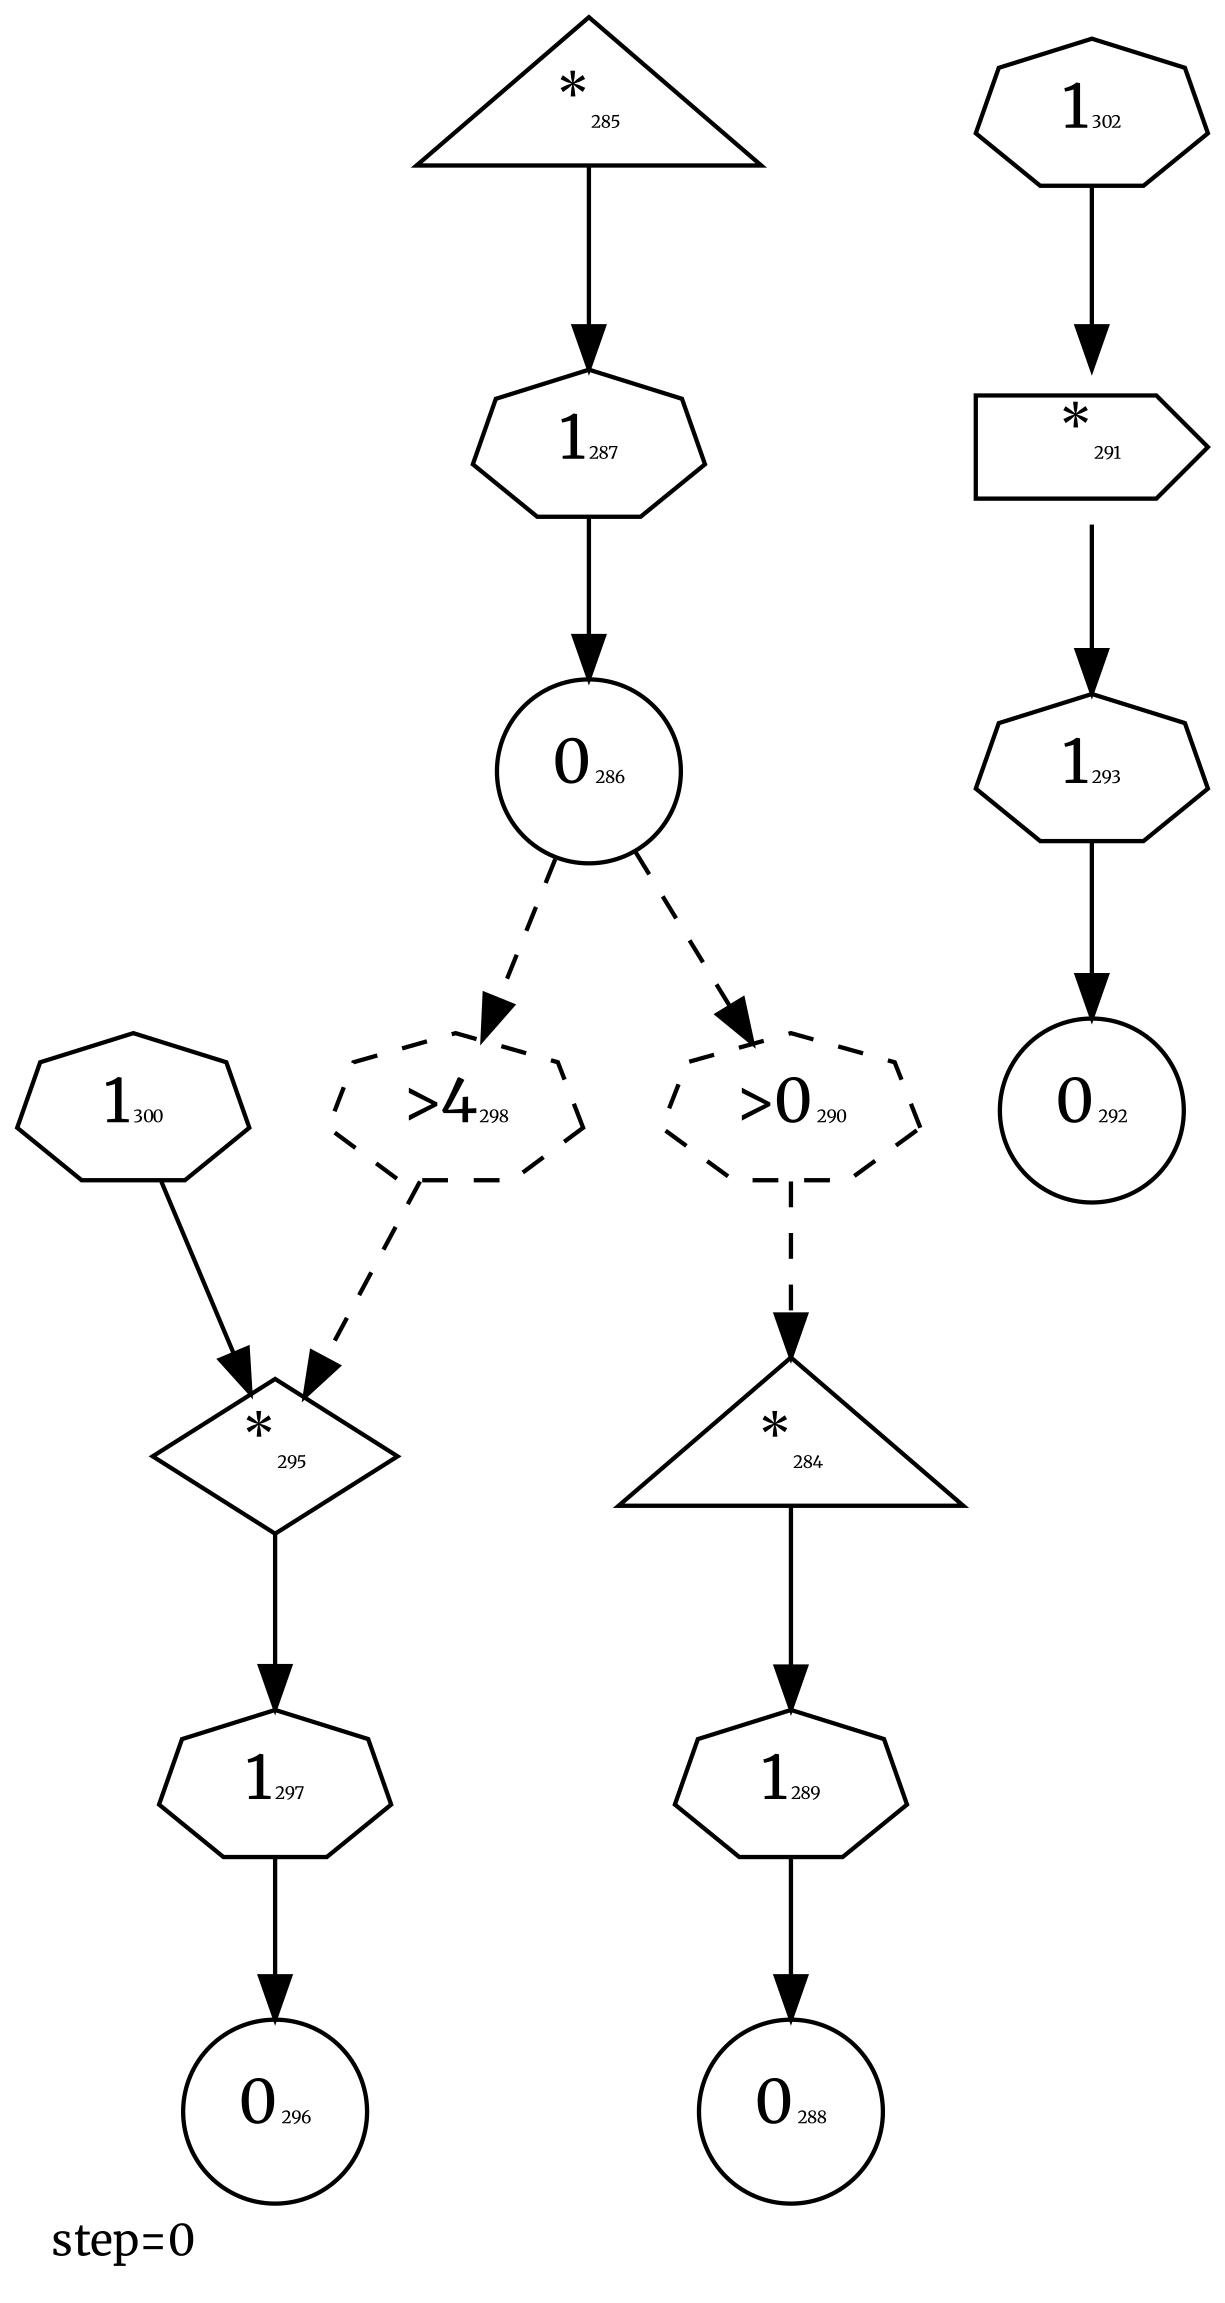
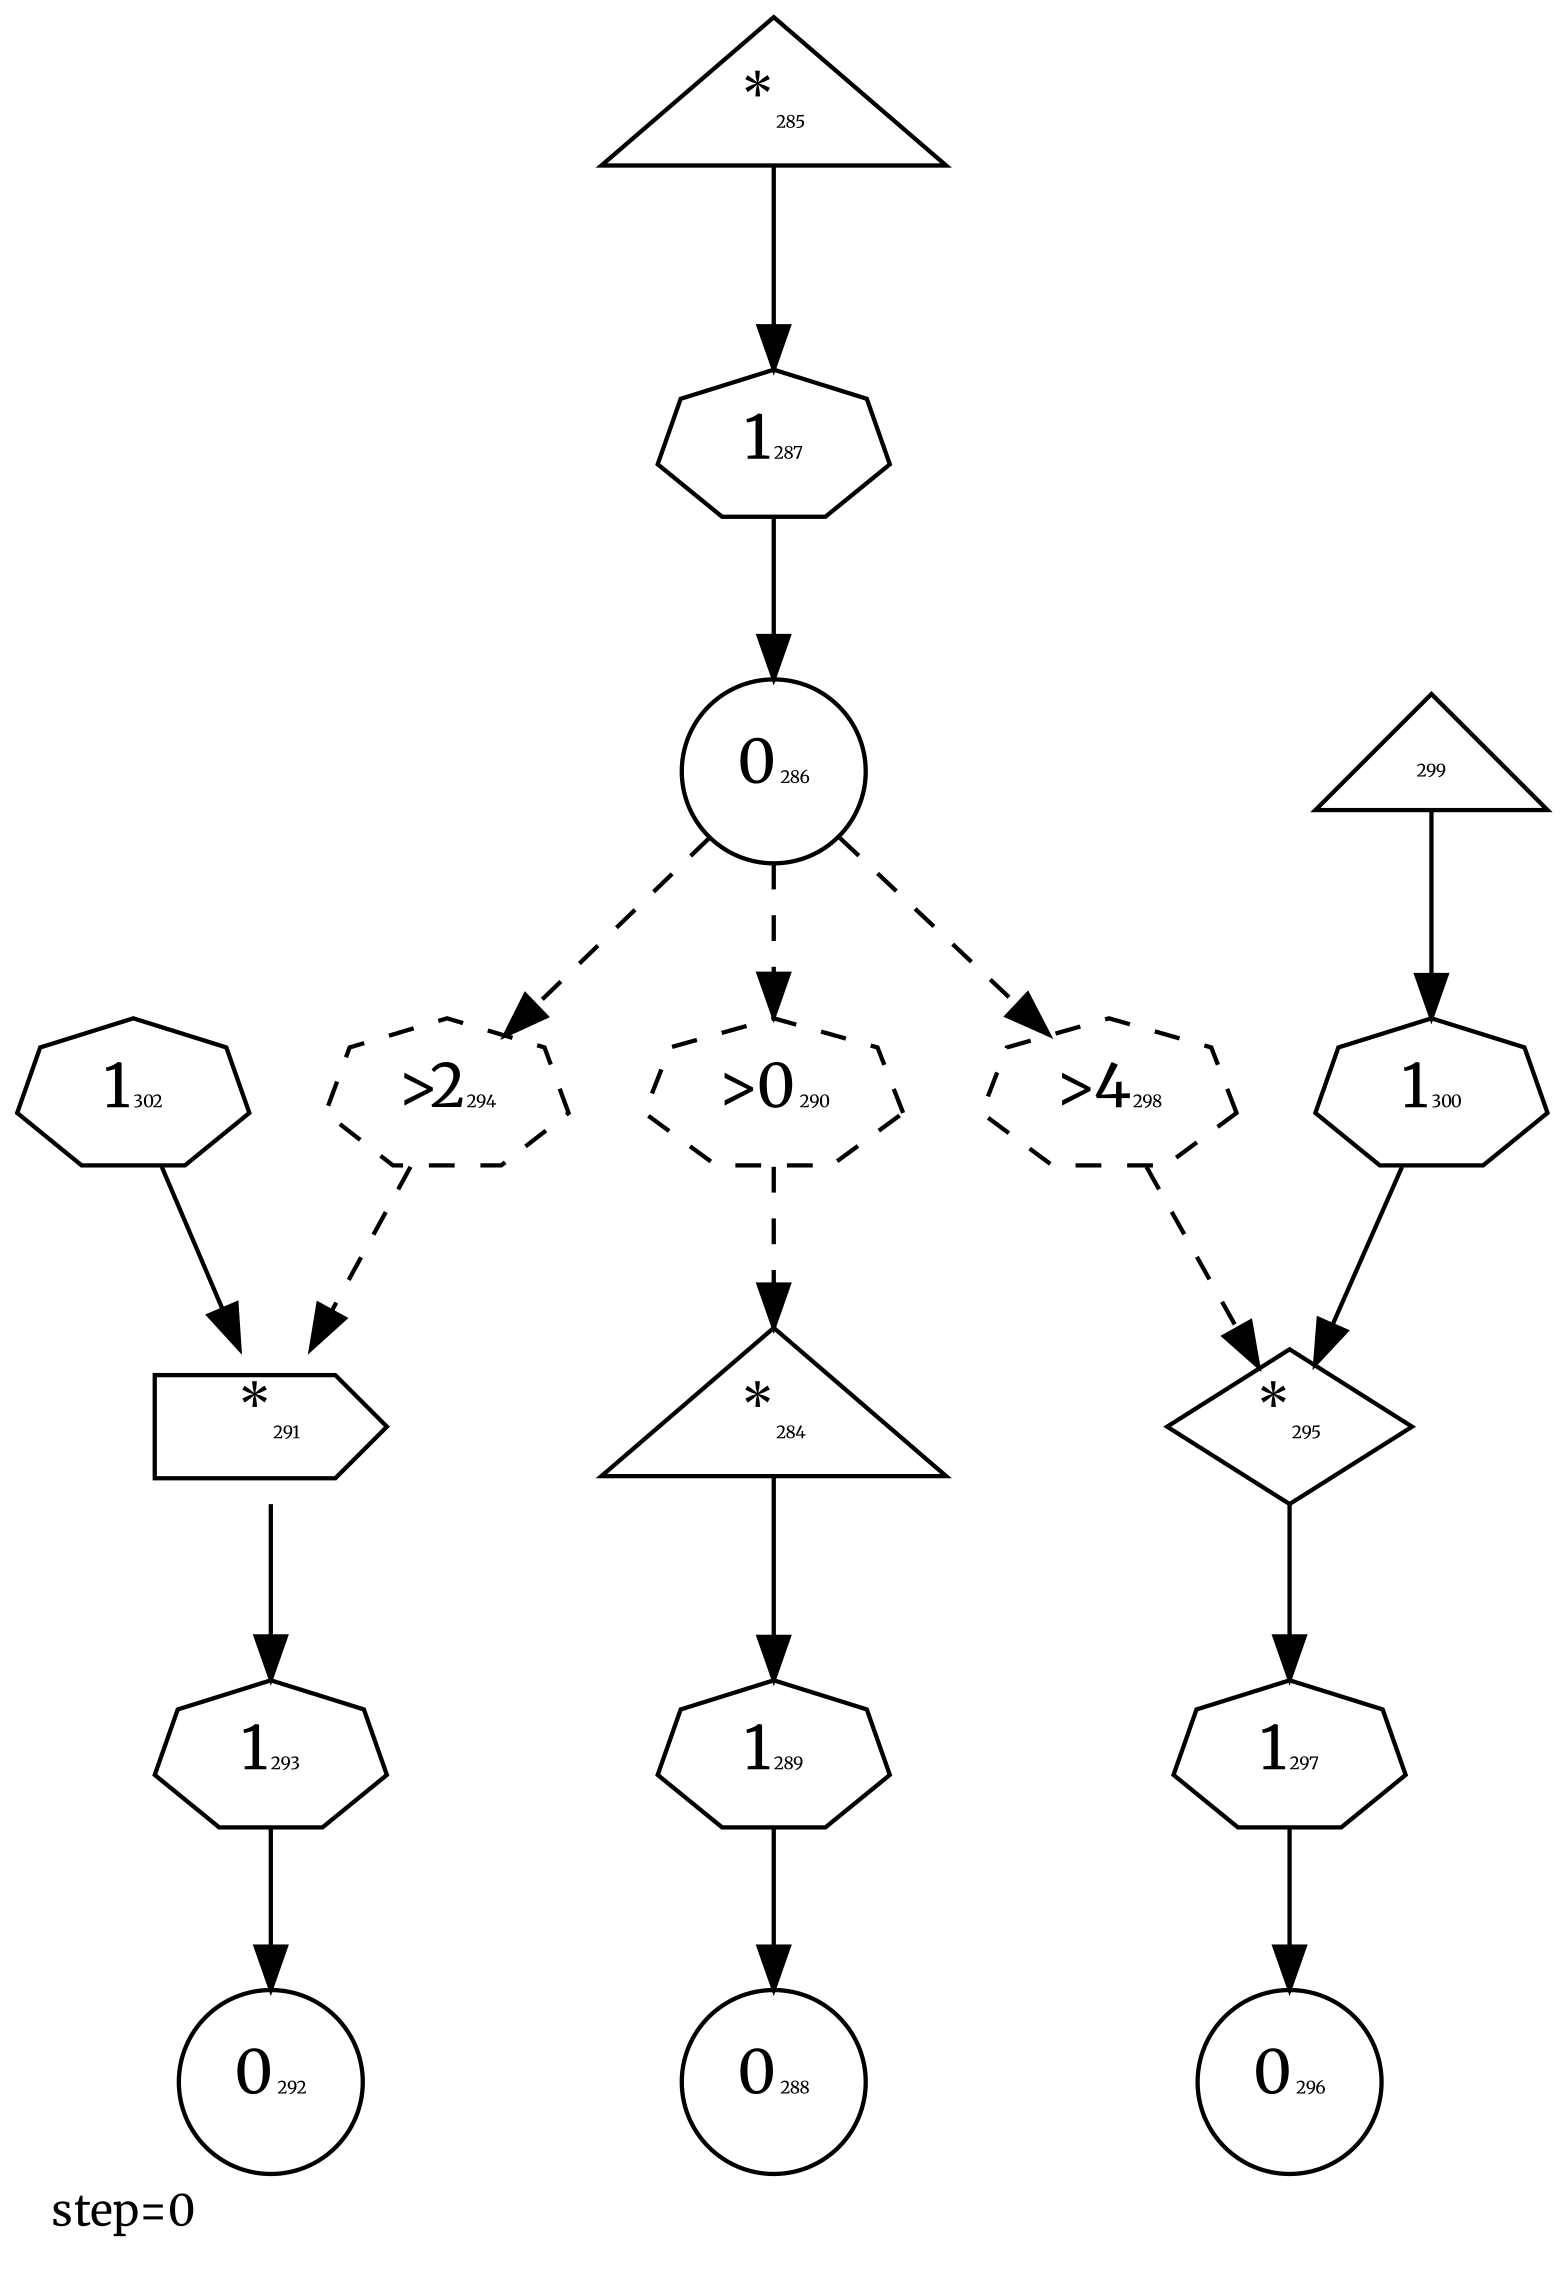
node "299": added
node ">2": added
